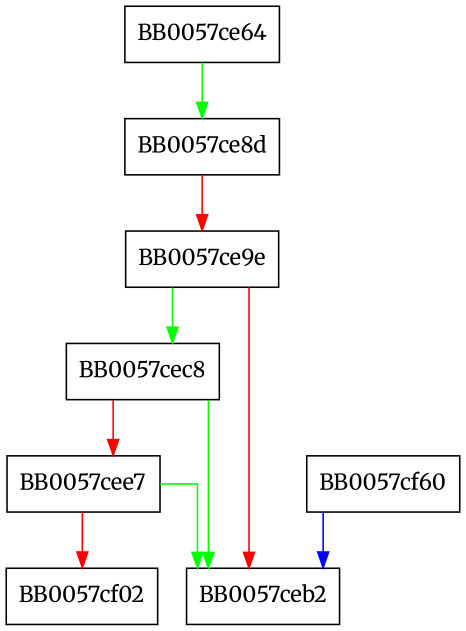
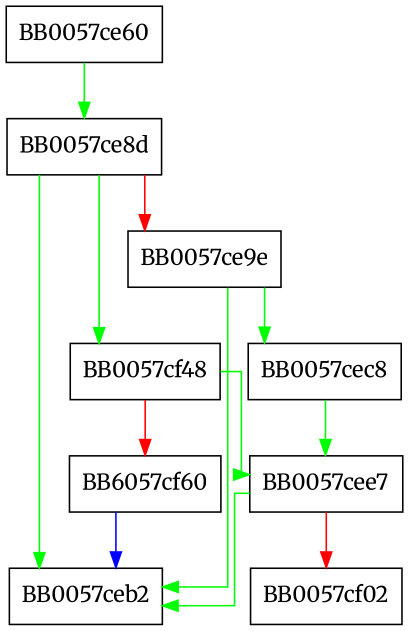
node "BB0057ce64": label "BB0057ce64" -> "BB0057ce60"
node "BB0057cf48": added
edge "BB0057cec8" -> "BB0057cee7": color red -> green
edge "BB0057ce9e" -> "BB0057ceb2": color red -> green
edge "BB0057cec8" -> "BB0057ceb2": now "BB0057ce8d" -> "BB0057ceb2"
node "BB0057cf60": label "BB0057cf60" -> "BB6057cf60"
